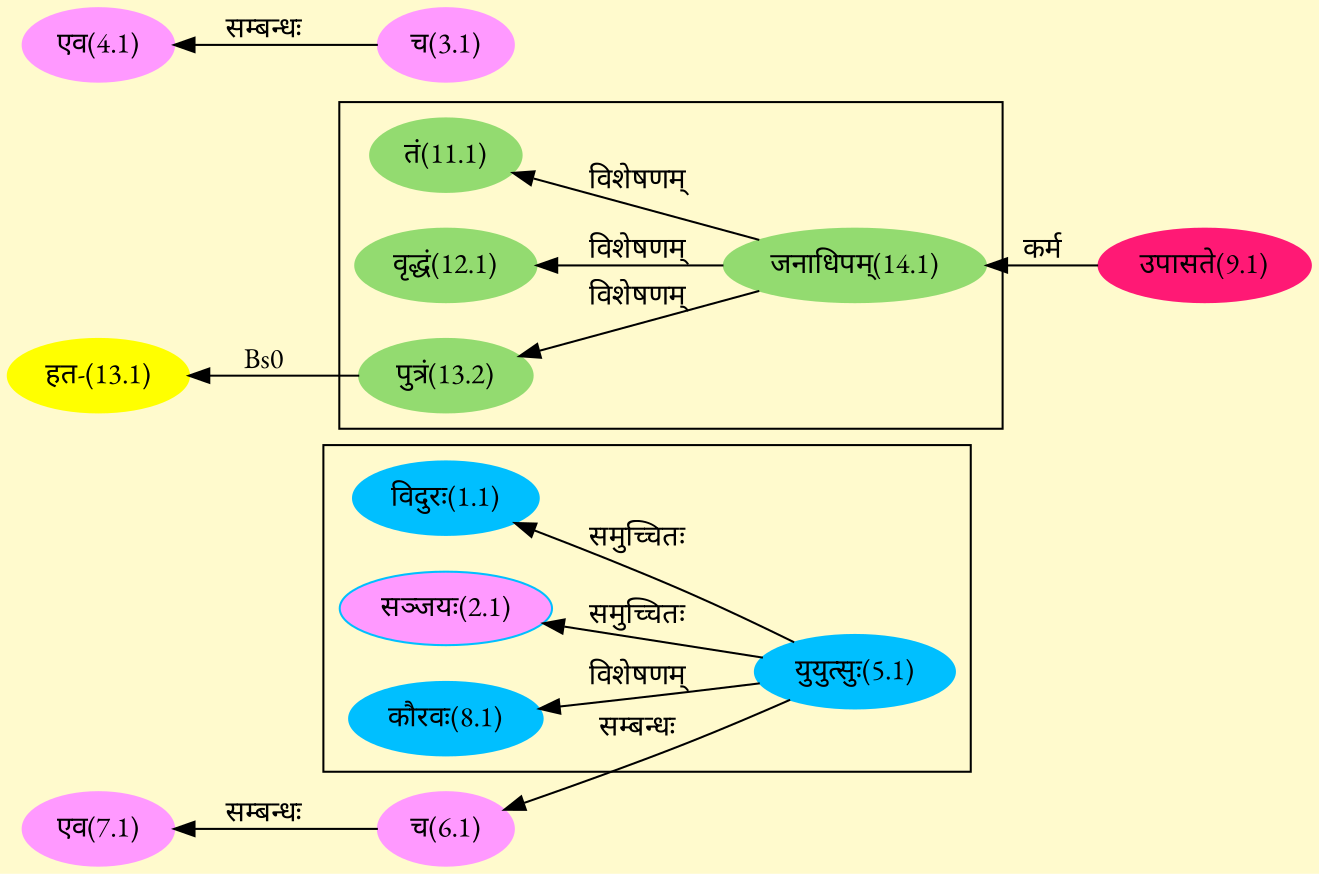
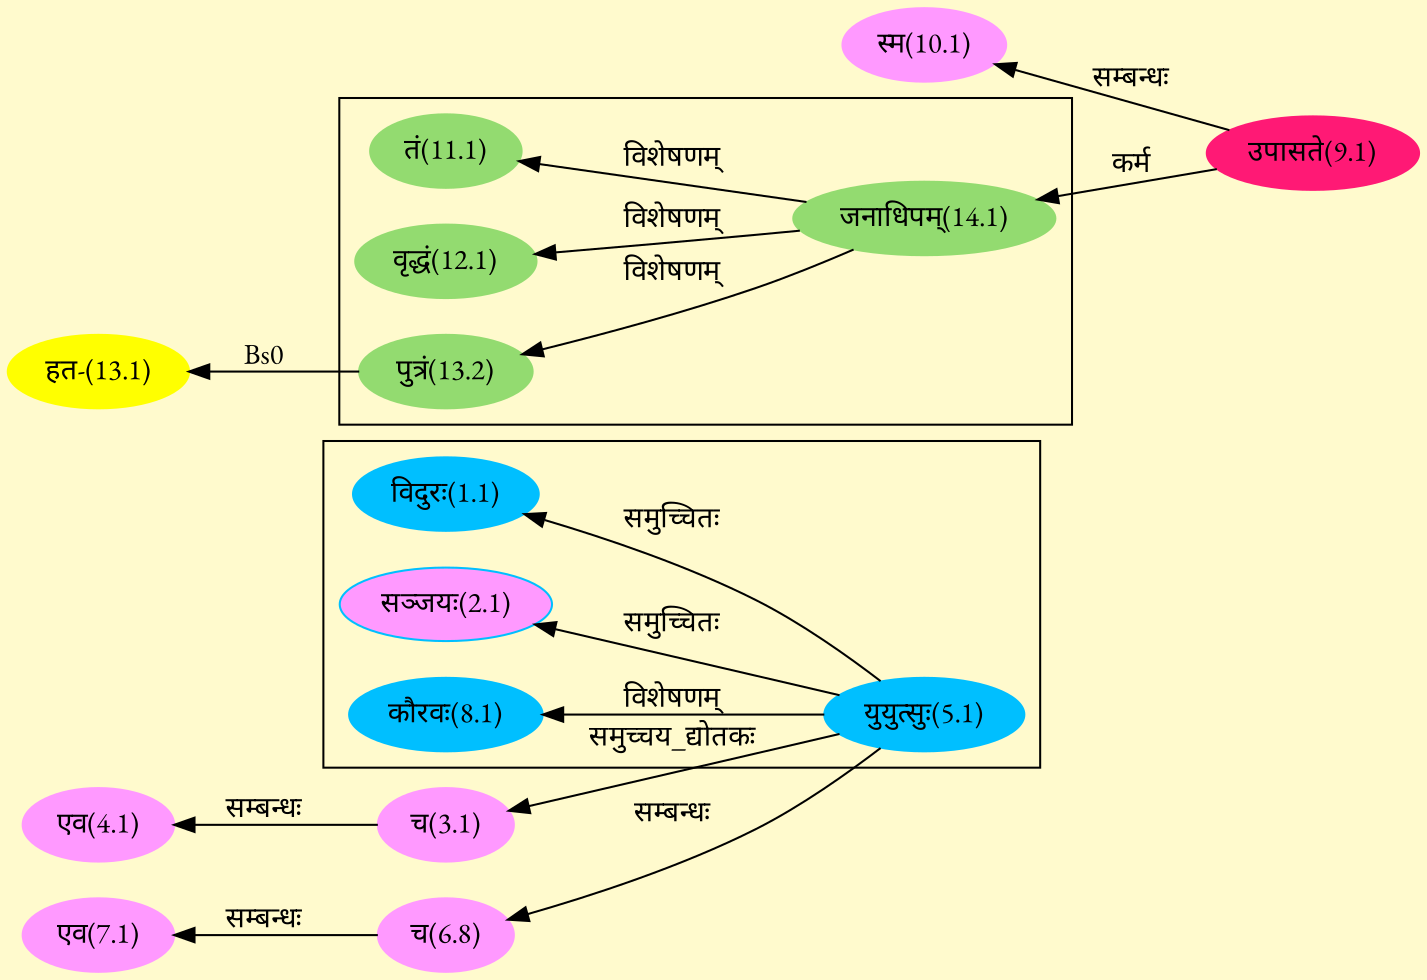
node "स्म(10.1)": added
edge "युयुत्सुः(5.1)" -> "च(3.1)": added, label "समुच्चय_द्योतकः"
node "च(6.1)": label "च(6.1)" -> "च(6.8)"
